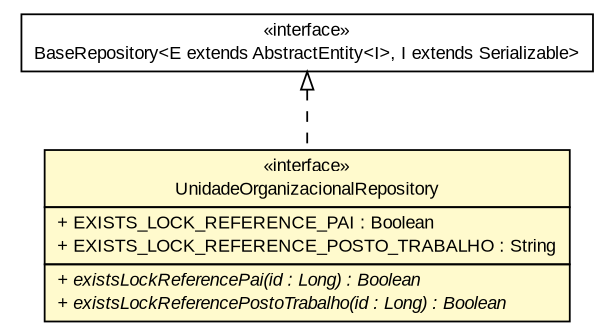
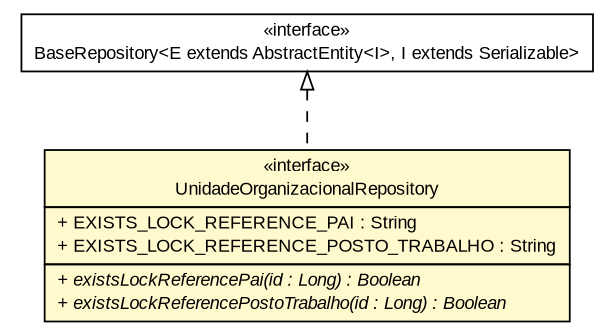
node "UnidadeOrganizacionalRepository": text "+ EXISTS_LOCK_REFERENCE_PAI : Boolean" -> "+ EXISTS_LOCK_REFERENCE_PAI : String"
